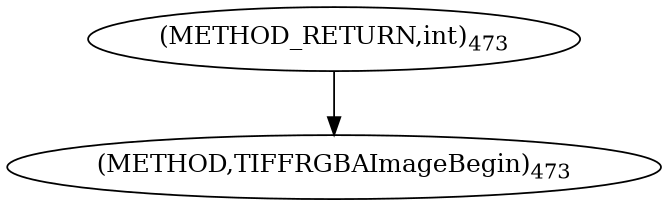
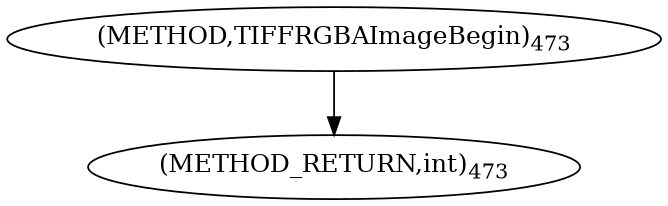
edge "(METHOD_RETURN,int)" -> "(METHOD,TIFFRGBAImageBegin)": reversed
